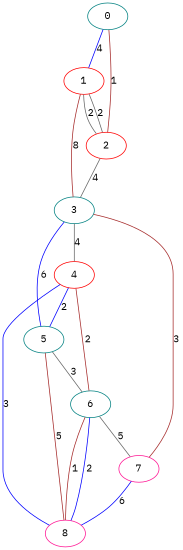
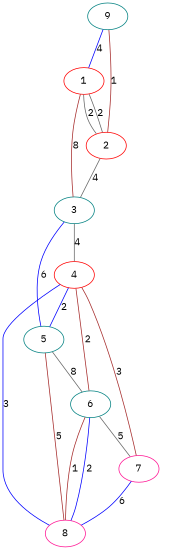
node "0": label "0" -> "9"
edge "3" -- "7": now "4" -- "7"
edge "5" -- "6": label "3" -> "8"
